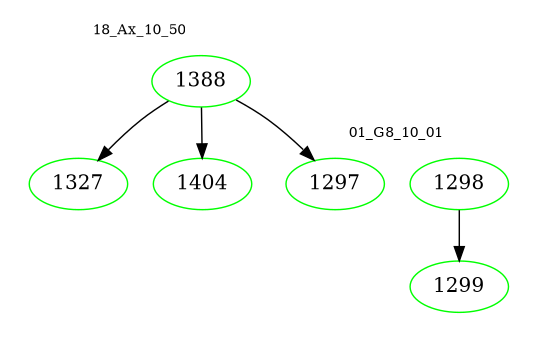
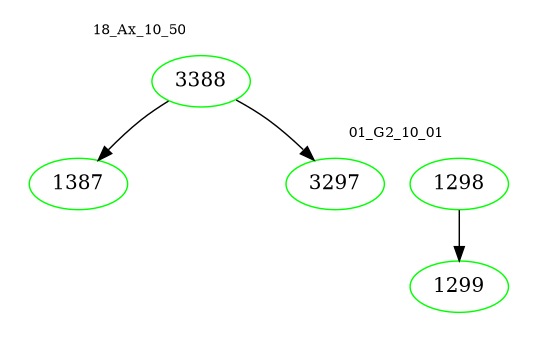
node "1388": label "1388" -> "3388"
cluster "01_G8_10_01": label "01_G8_10_01" -> "01_G2_10_01"
node "1327": label "1327" -> "1387"
node "1404": removed
node "1297": label "1297" -> "3297"
